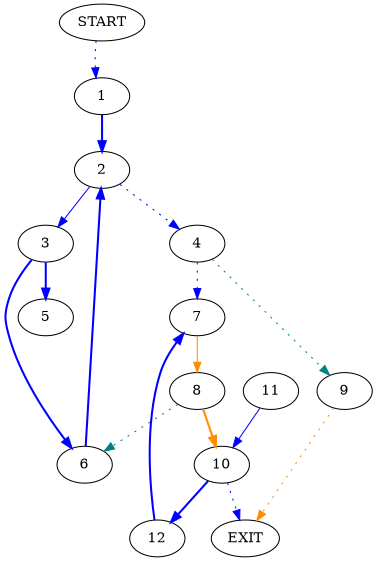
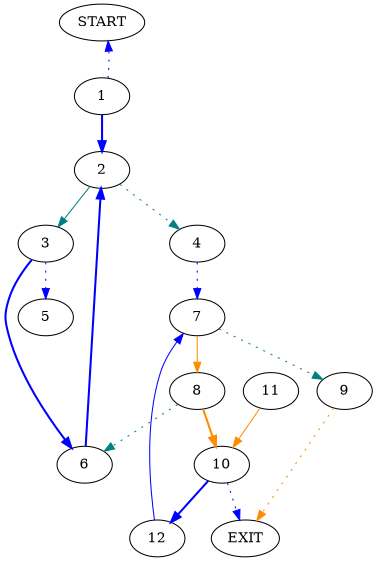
edge "START" -> "1": reversed
edge "2" -> "3": color blue -> teal
edge "2" -> "4": color blue -> teal
edge "3" -> "5": style bold -> dotted
edge "4" -> "9": now "7" -> "9"
edge "11" -> "10": color blue -> darkorange
edge "12" -> "7": style bold -> solid
